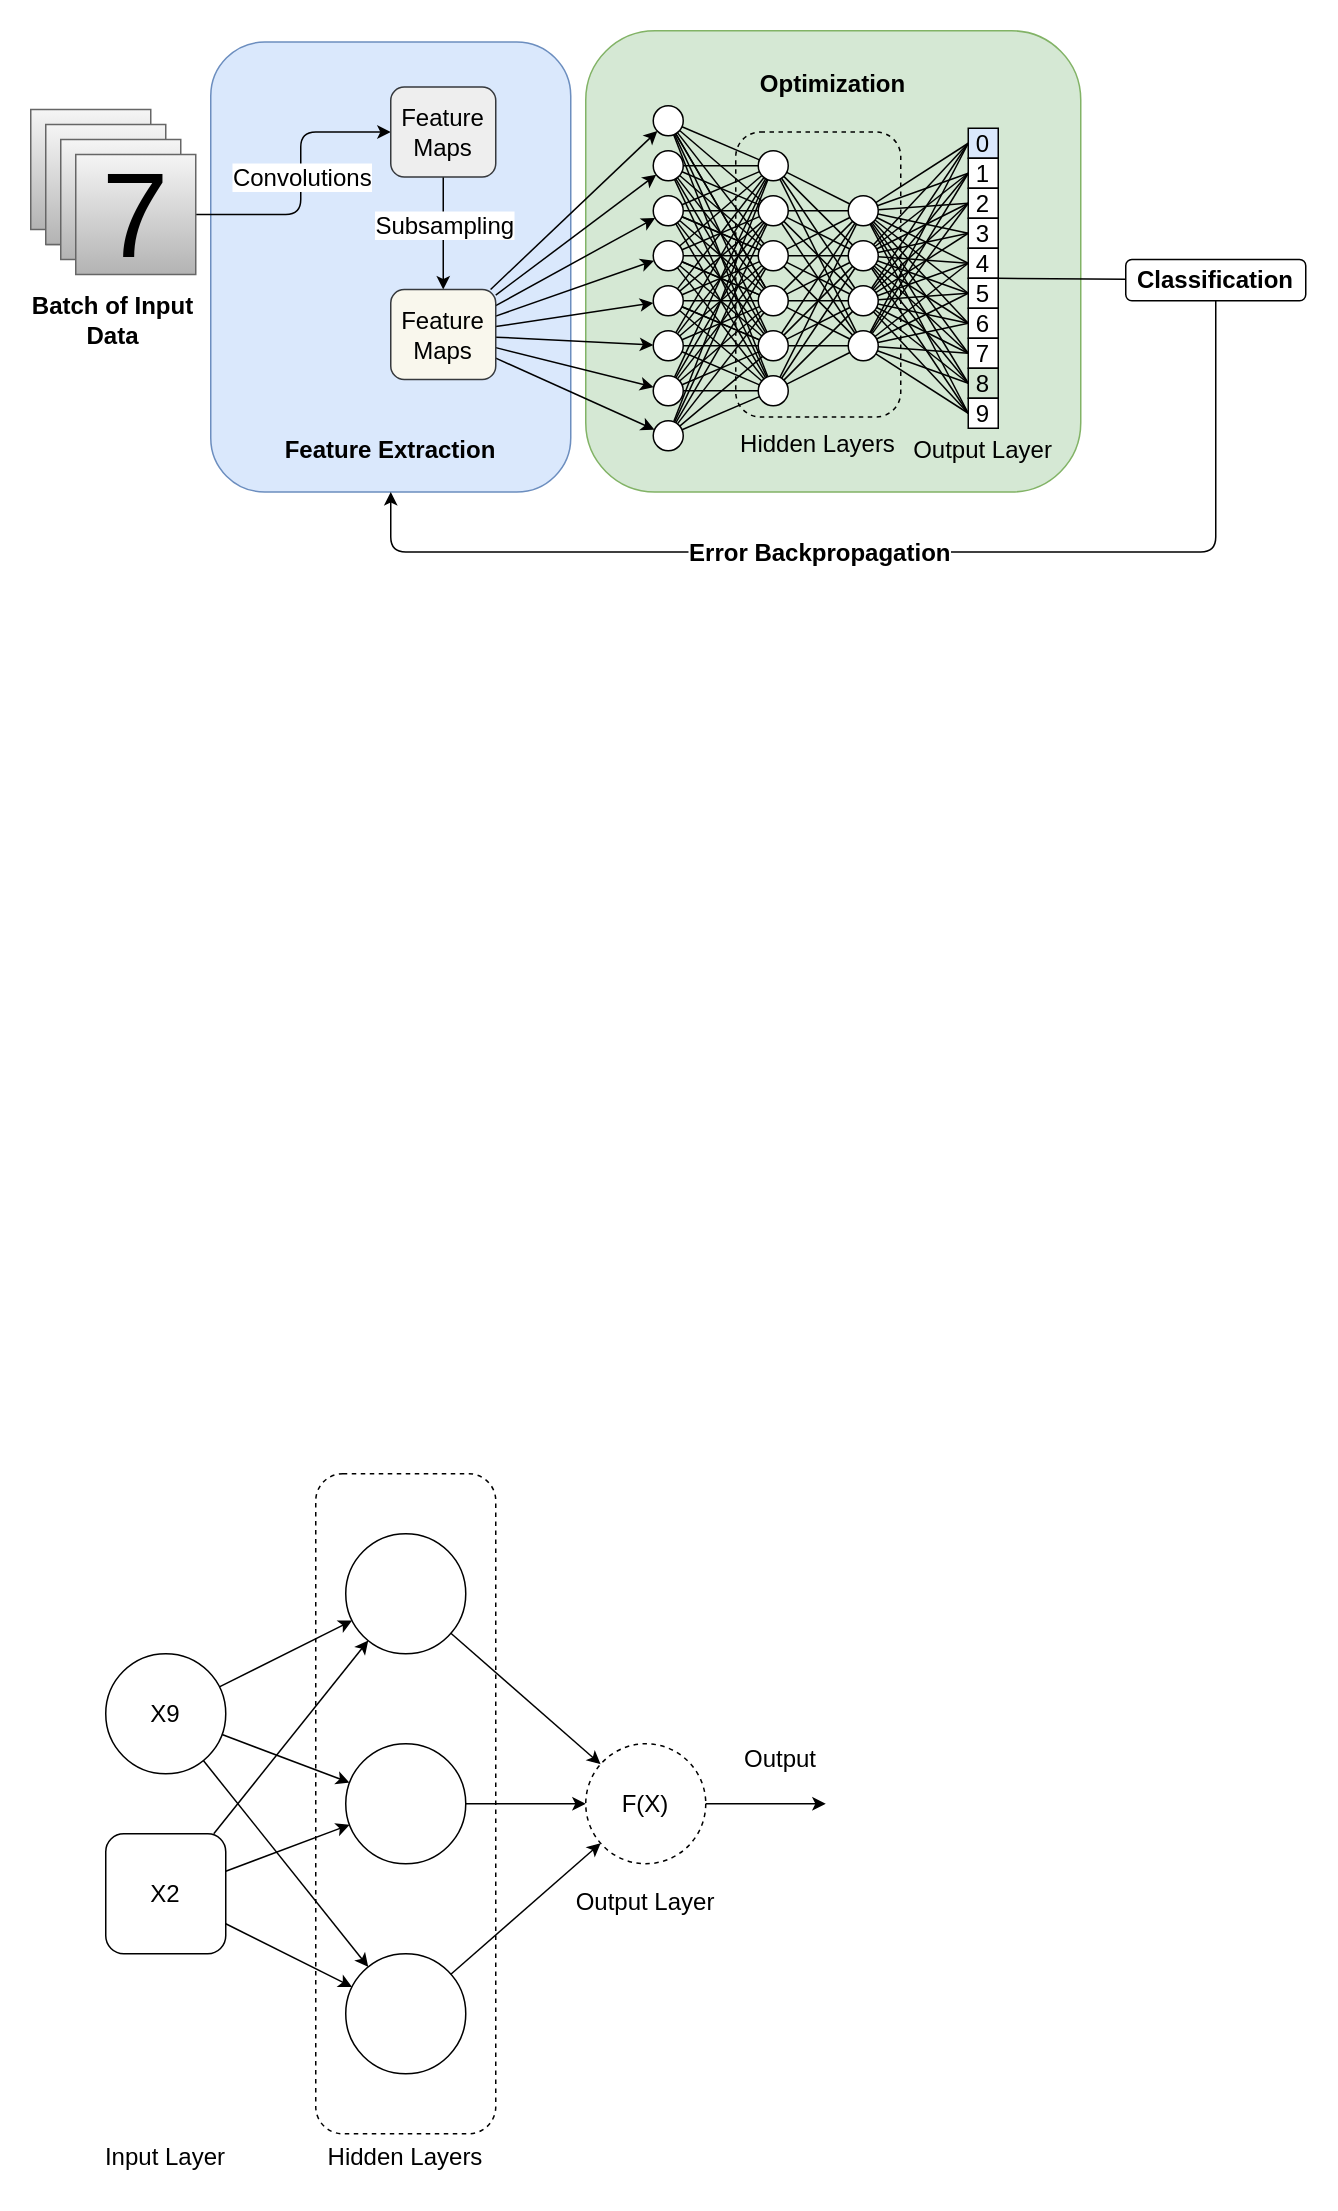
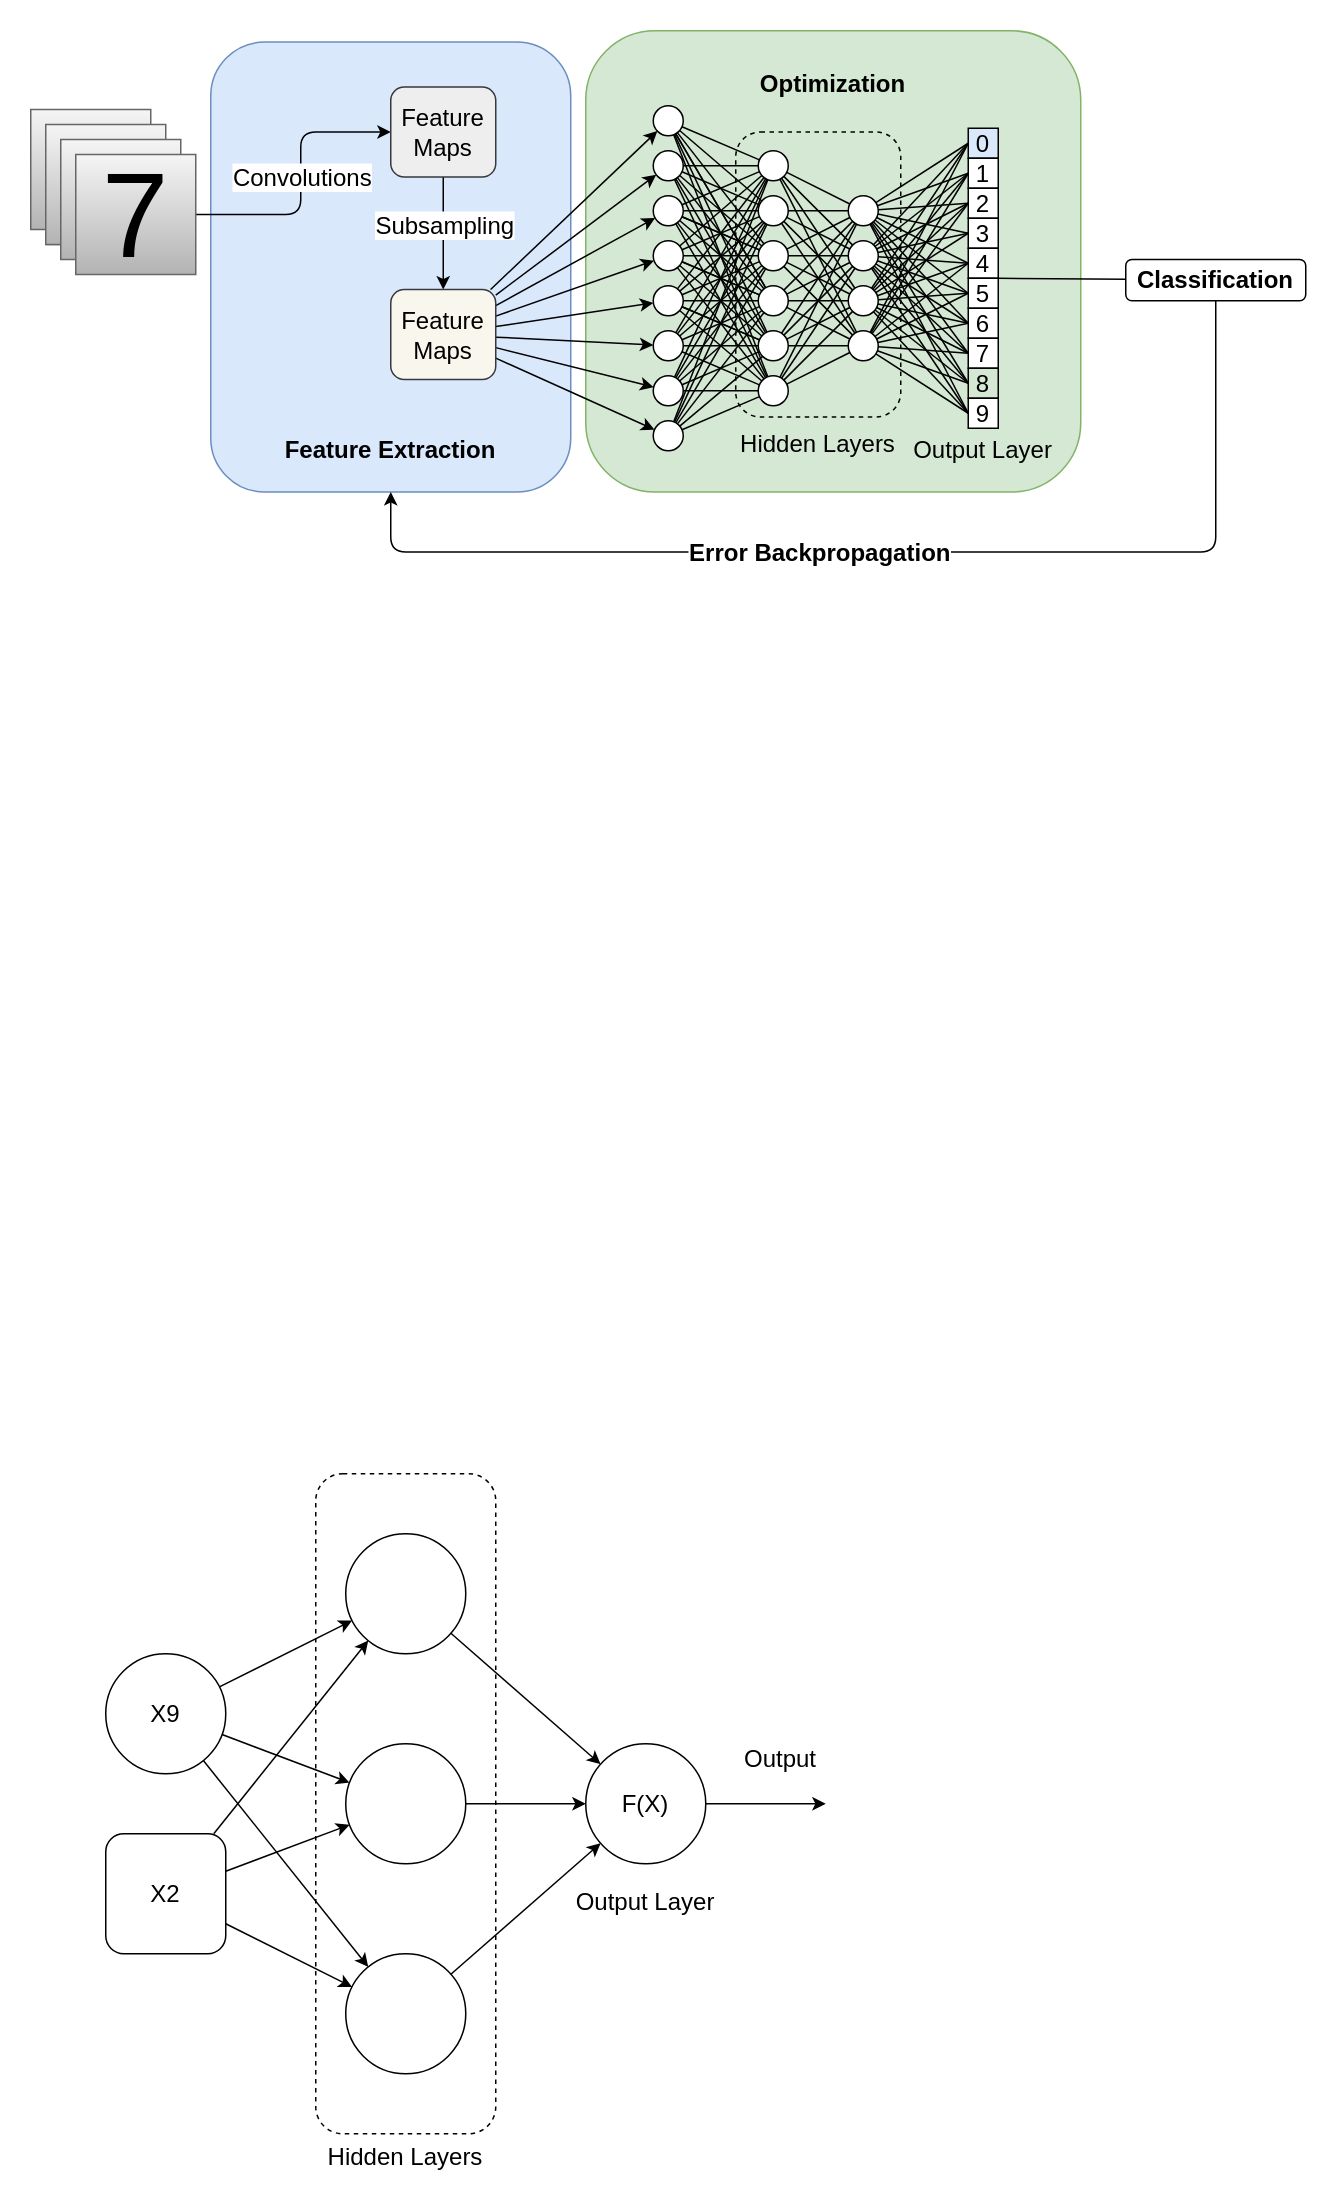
node "Batch of Input Data": removed
node "F(X)": style dashed -> solid
node "Input Layer": removed
